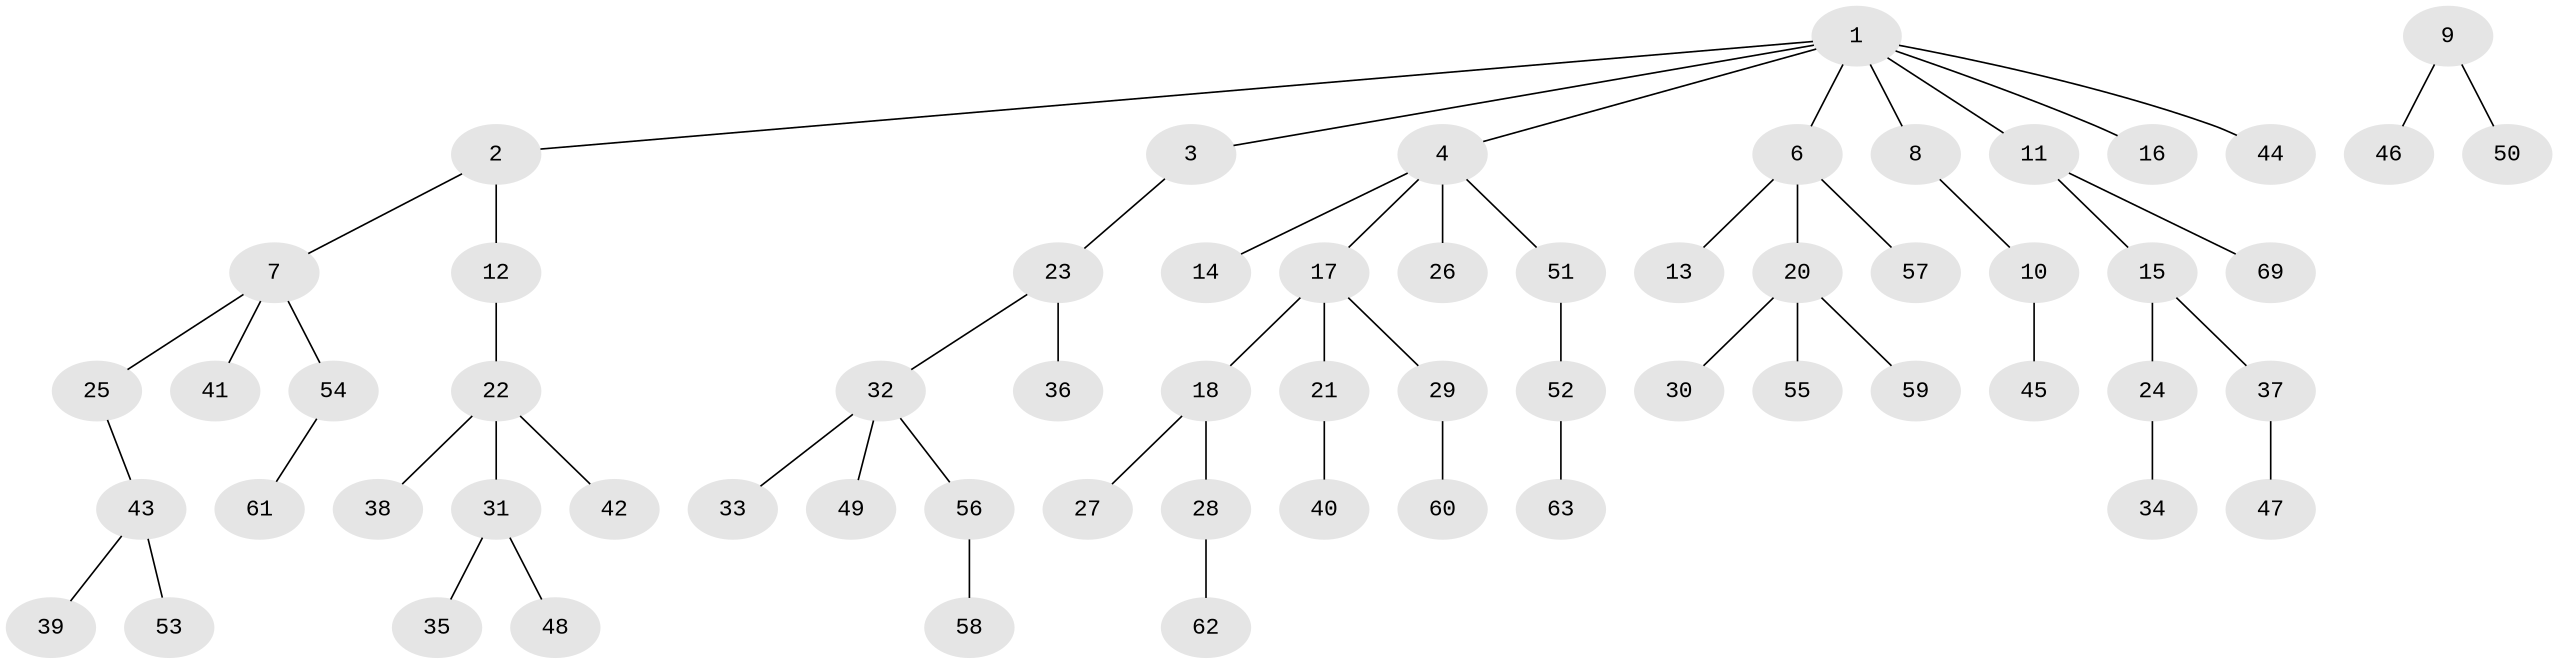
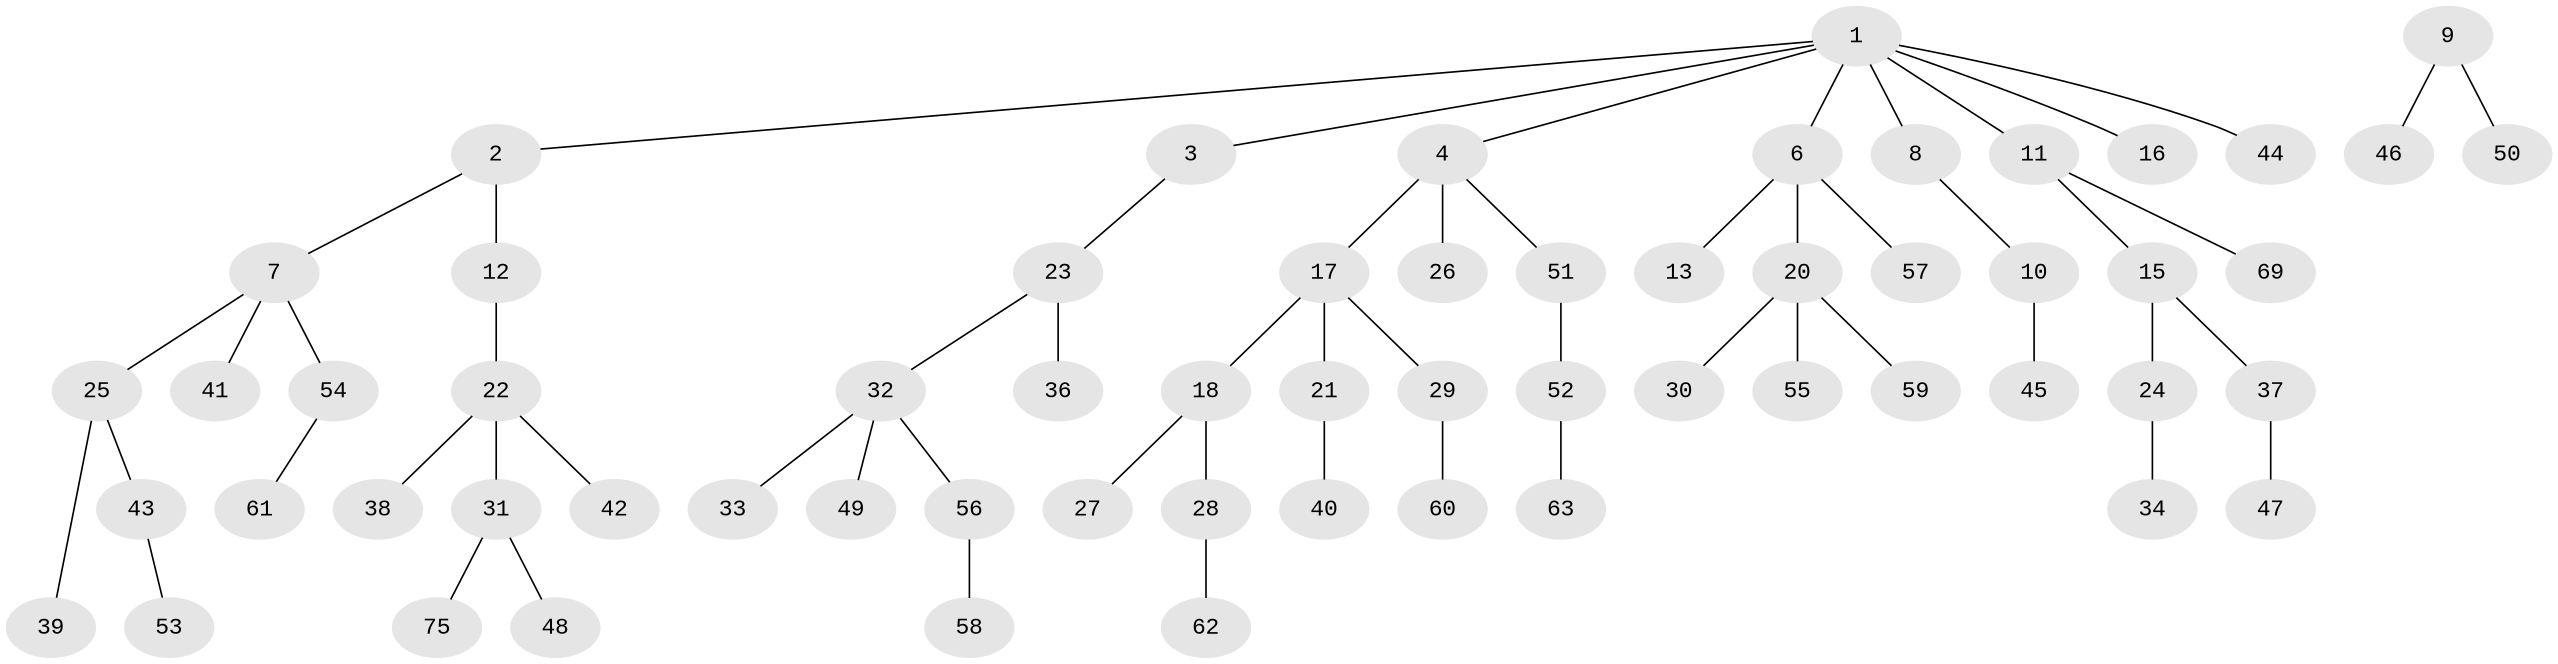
node "14": removed
edge "43" -- "39": now "25" -- "39"
node "35": label "35" -> "75"
